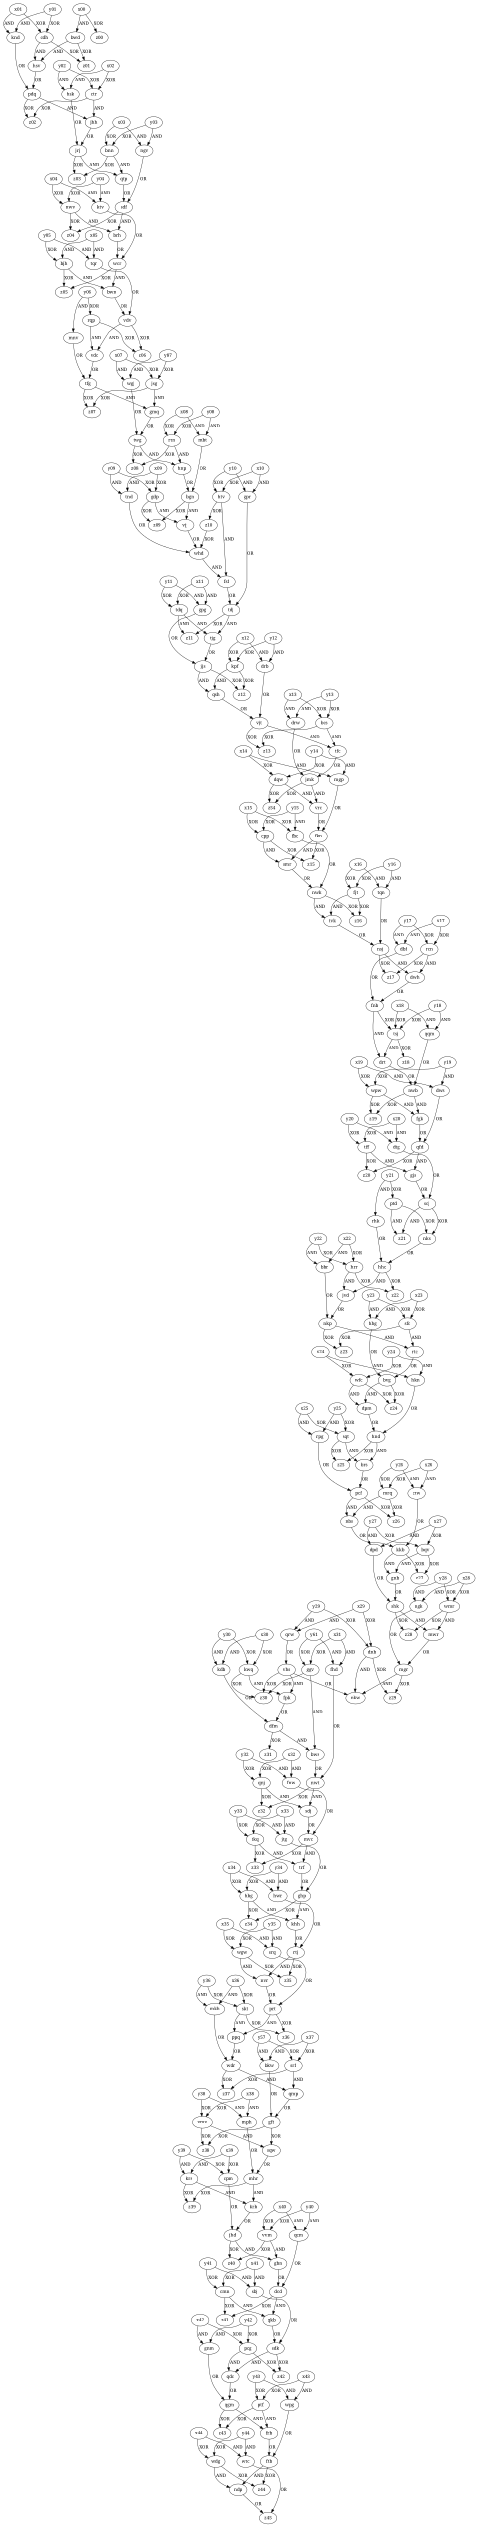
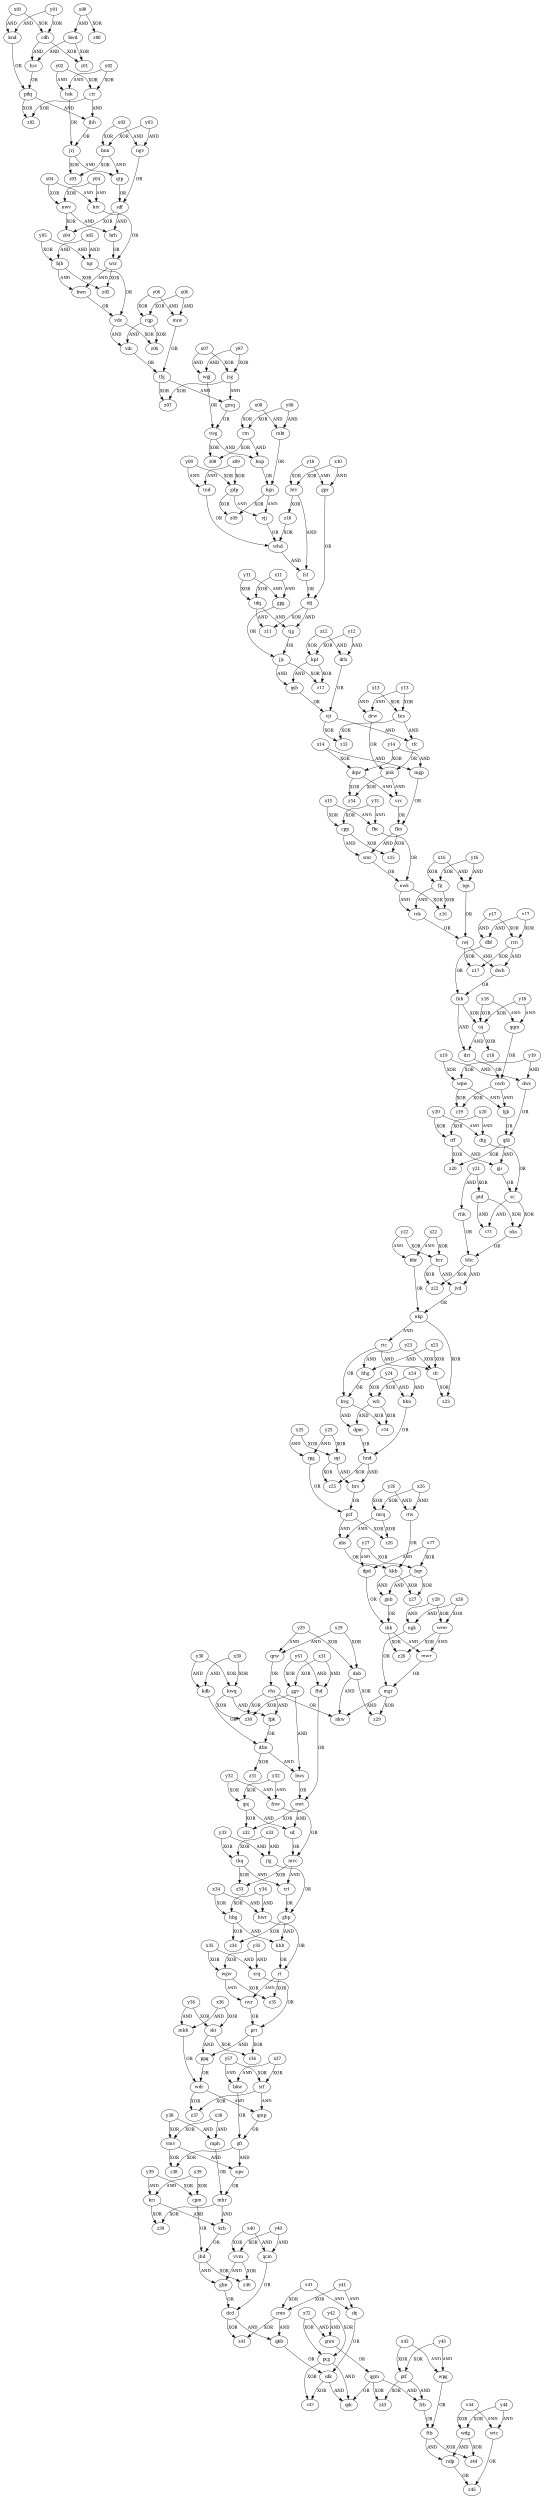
node "x06": added
edge "x15" -> "fbc": label "XOR" -> "AND"
edge "sfc" -> "rtc": reversed
edge "gft" -> "sqw": label "XOR" -> "AND"
node "x42": label "x42" -> "x72"
edge "qdc" -> "qgm": reversed
